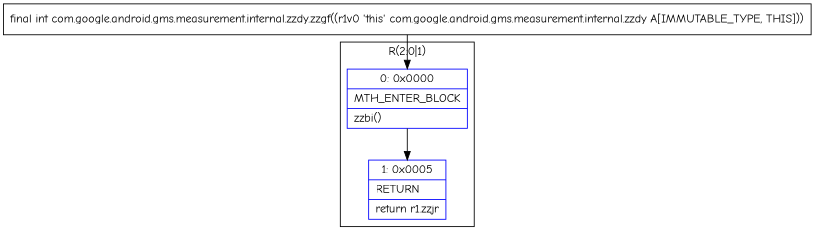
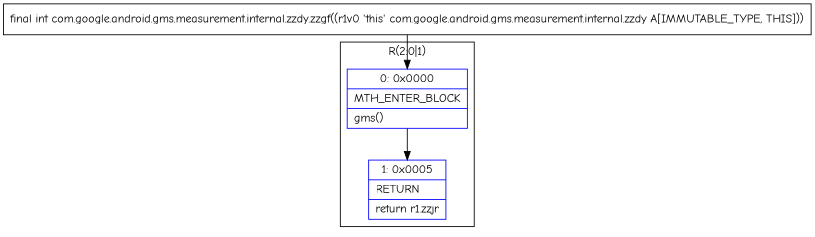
node "0: 0x0000": text "zzbi()" -> "gms()"
